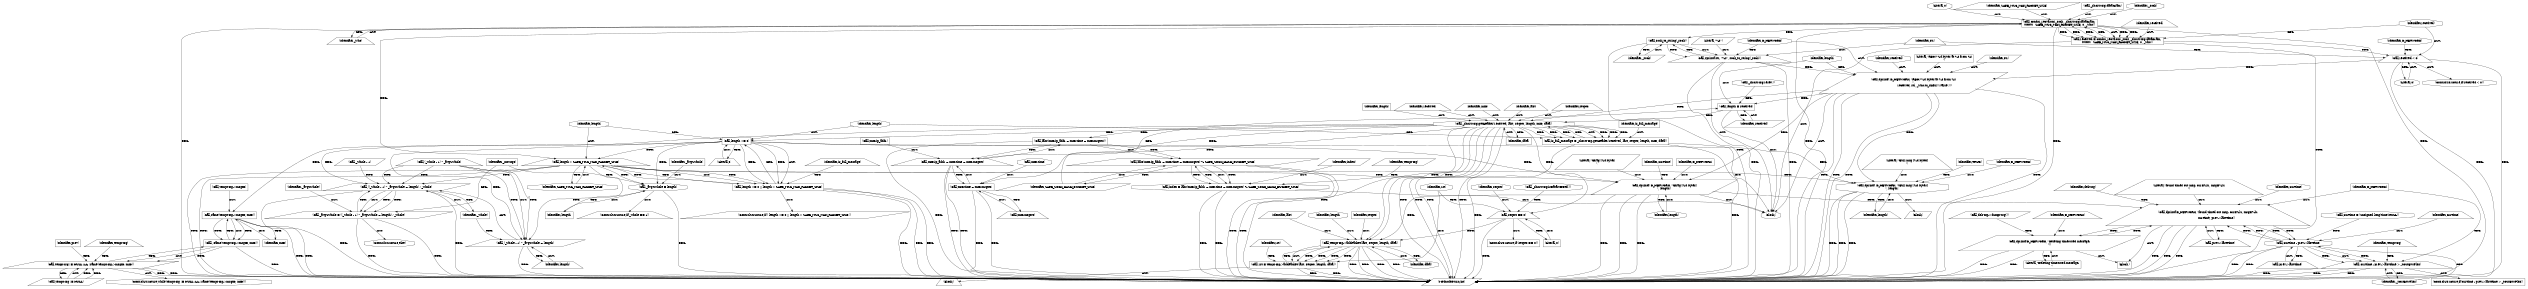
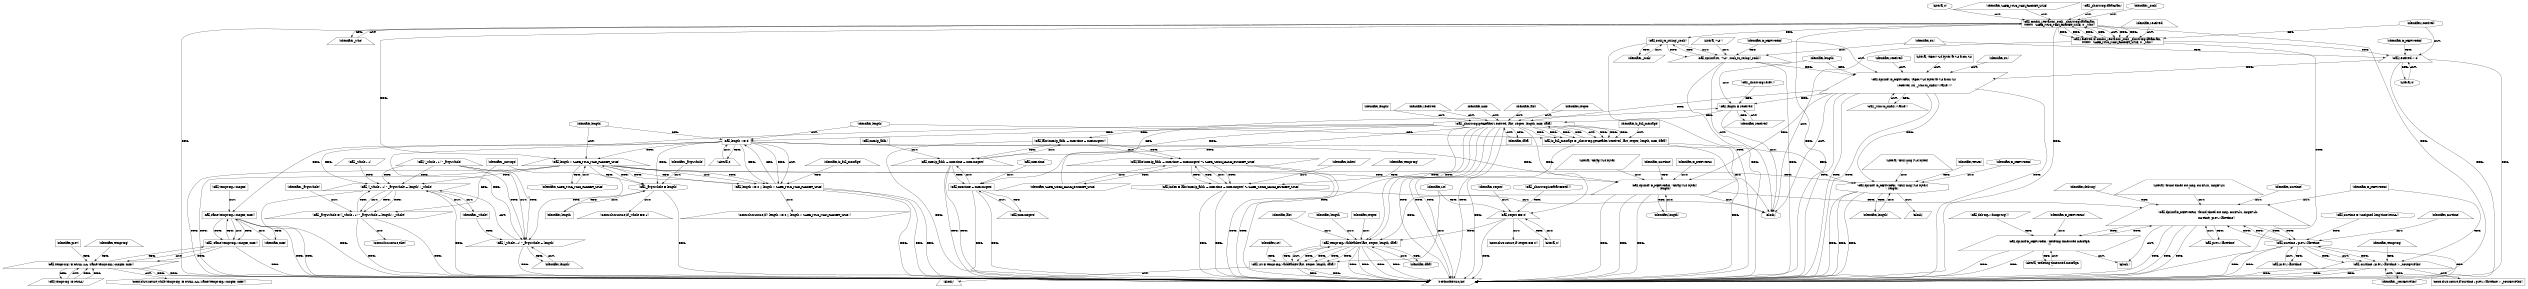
node "(ControlStructure,if(received < 0))": removed
node "(Call,_who.to_sinful().Value())": added
edge "(Call,((_whole - 1) * _avgSwhole + length) / _whole)" -> "(Identifier,_whole)": label "CFG: " -> "AST: "
